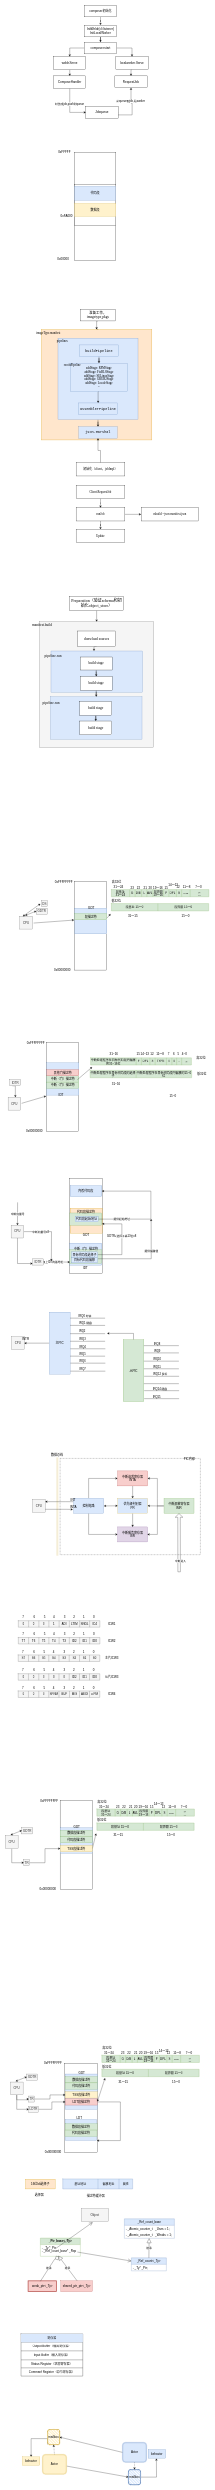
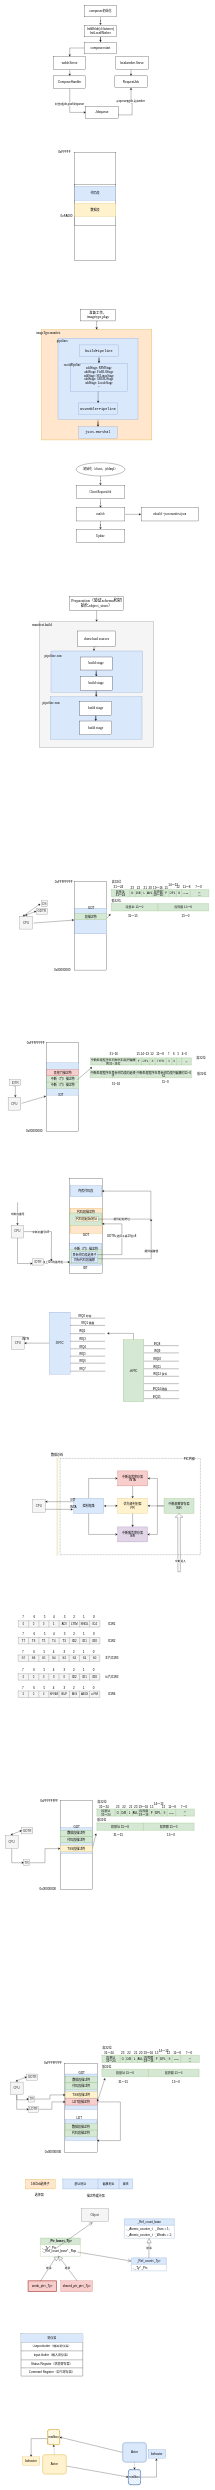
edge "composer.start" -> "localworker.Serve": removed
node "0x00000": removed
edge "初始化（client，jobImpl）" -> "json.Marshal": now "初始化（client，jobImpl）" -> "Client.RequestJob"
node "初始化（client，jobImpl）": shape rectangle -> ellipse
node "15~0": moved (173, 1096) -> (165, 1082)
node "代码段起始地址": fillcolor #dae8fc -> #fff2cc
node "IRQ1 键盘": moved (85, 1323) -> (88, 1323)
node "优先级判别器 PR": fillcolor #dae8fc -> #fff2cc
edge "weak_ptr<_Ty>" -> "- _Ty *_Ptr - _Ref_count_base* _Rep": arrowhead diamond -> block
